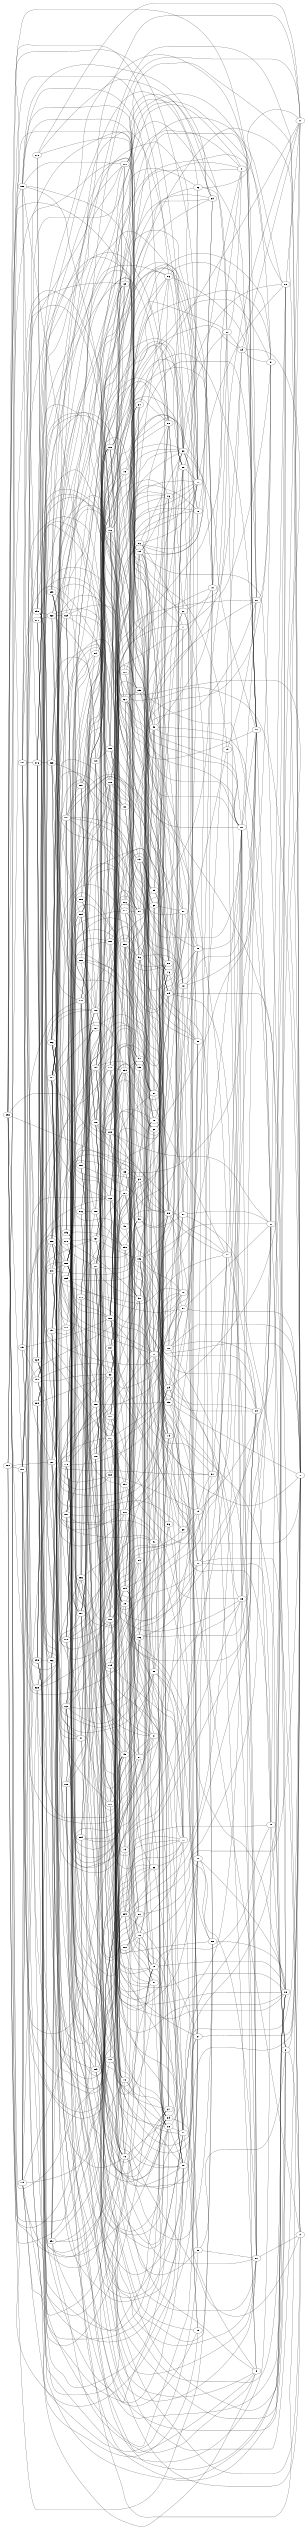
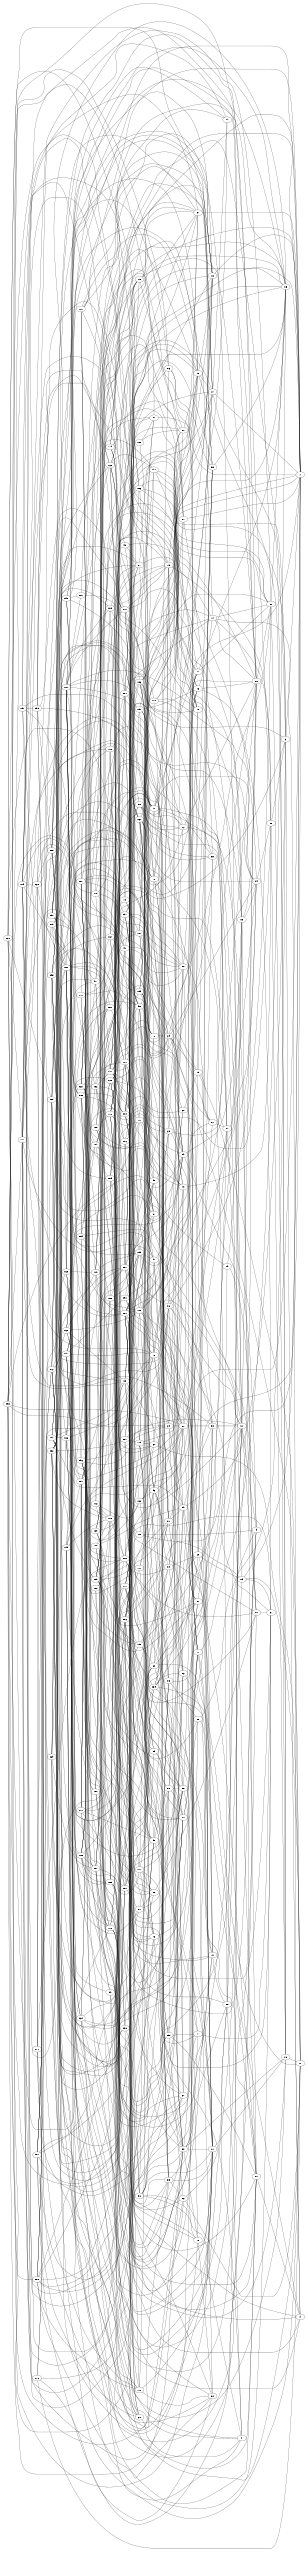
edge "181" -- "88": now "181" -- "69"
edge "26" -- "50": now "188" -- "50"
edge "45" -- "72": removed
edge "135" -- "104": removed
edge "88" -- "147": now "69" -- "147"
edge "31" -- "123": now "134" -- "123"
edge "98" -- "94": removed
edge "21" -- "54": removed
edge "127" -- "161": removed
edge "156" -- "48": now "156" -- "115"
edge "153" -- "132": added
edge "107" -- "18": removed
edge "137" -- "78": now "93" -- "78"
edge "74" -- "113": removed
edge "70" -- "43": now "70" -- "114"
edge "61" -- "187": added
edge "193" -- "17": now "193" -- "42"
edge "177" -- "76": added
